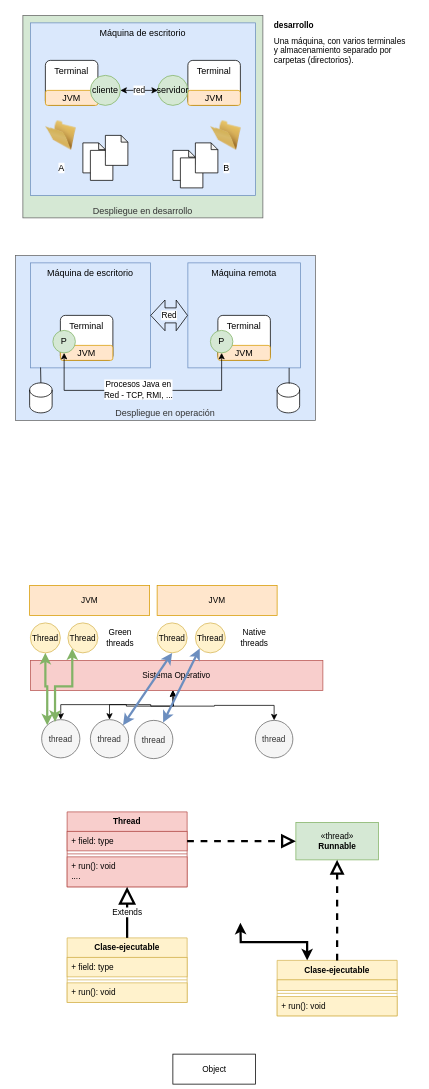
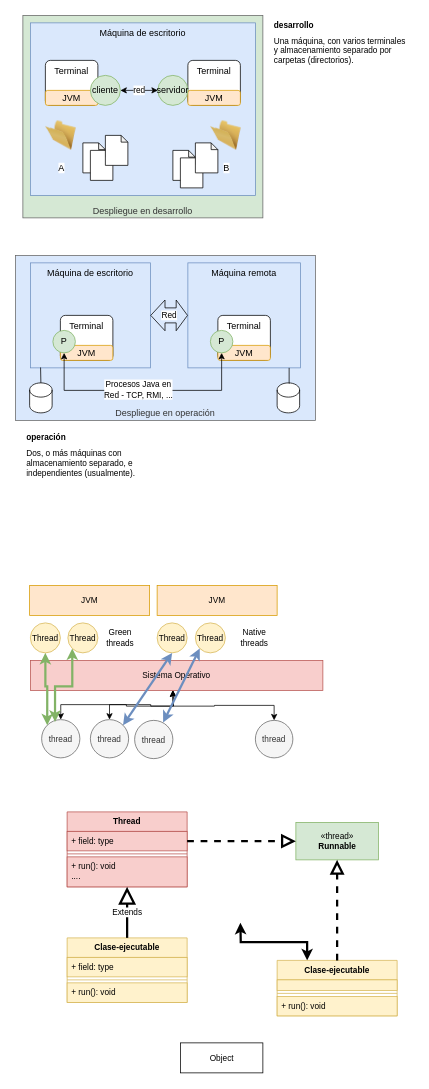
node "operaciónDos, o más máquinas con almacenamiento separado, e independientes (usualmente).": added
node "Object": moved (214, 1069) -> (222, 1058)
